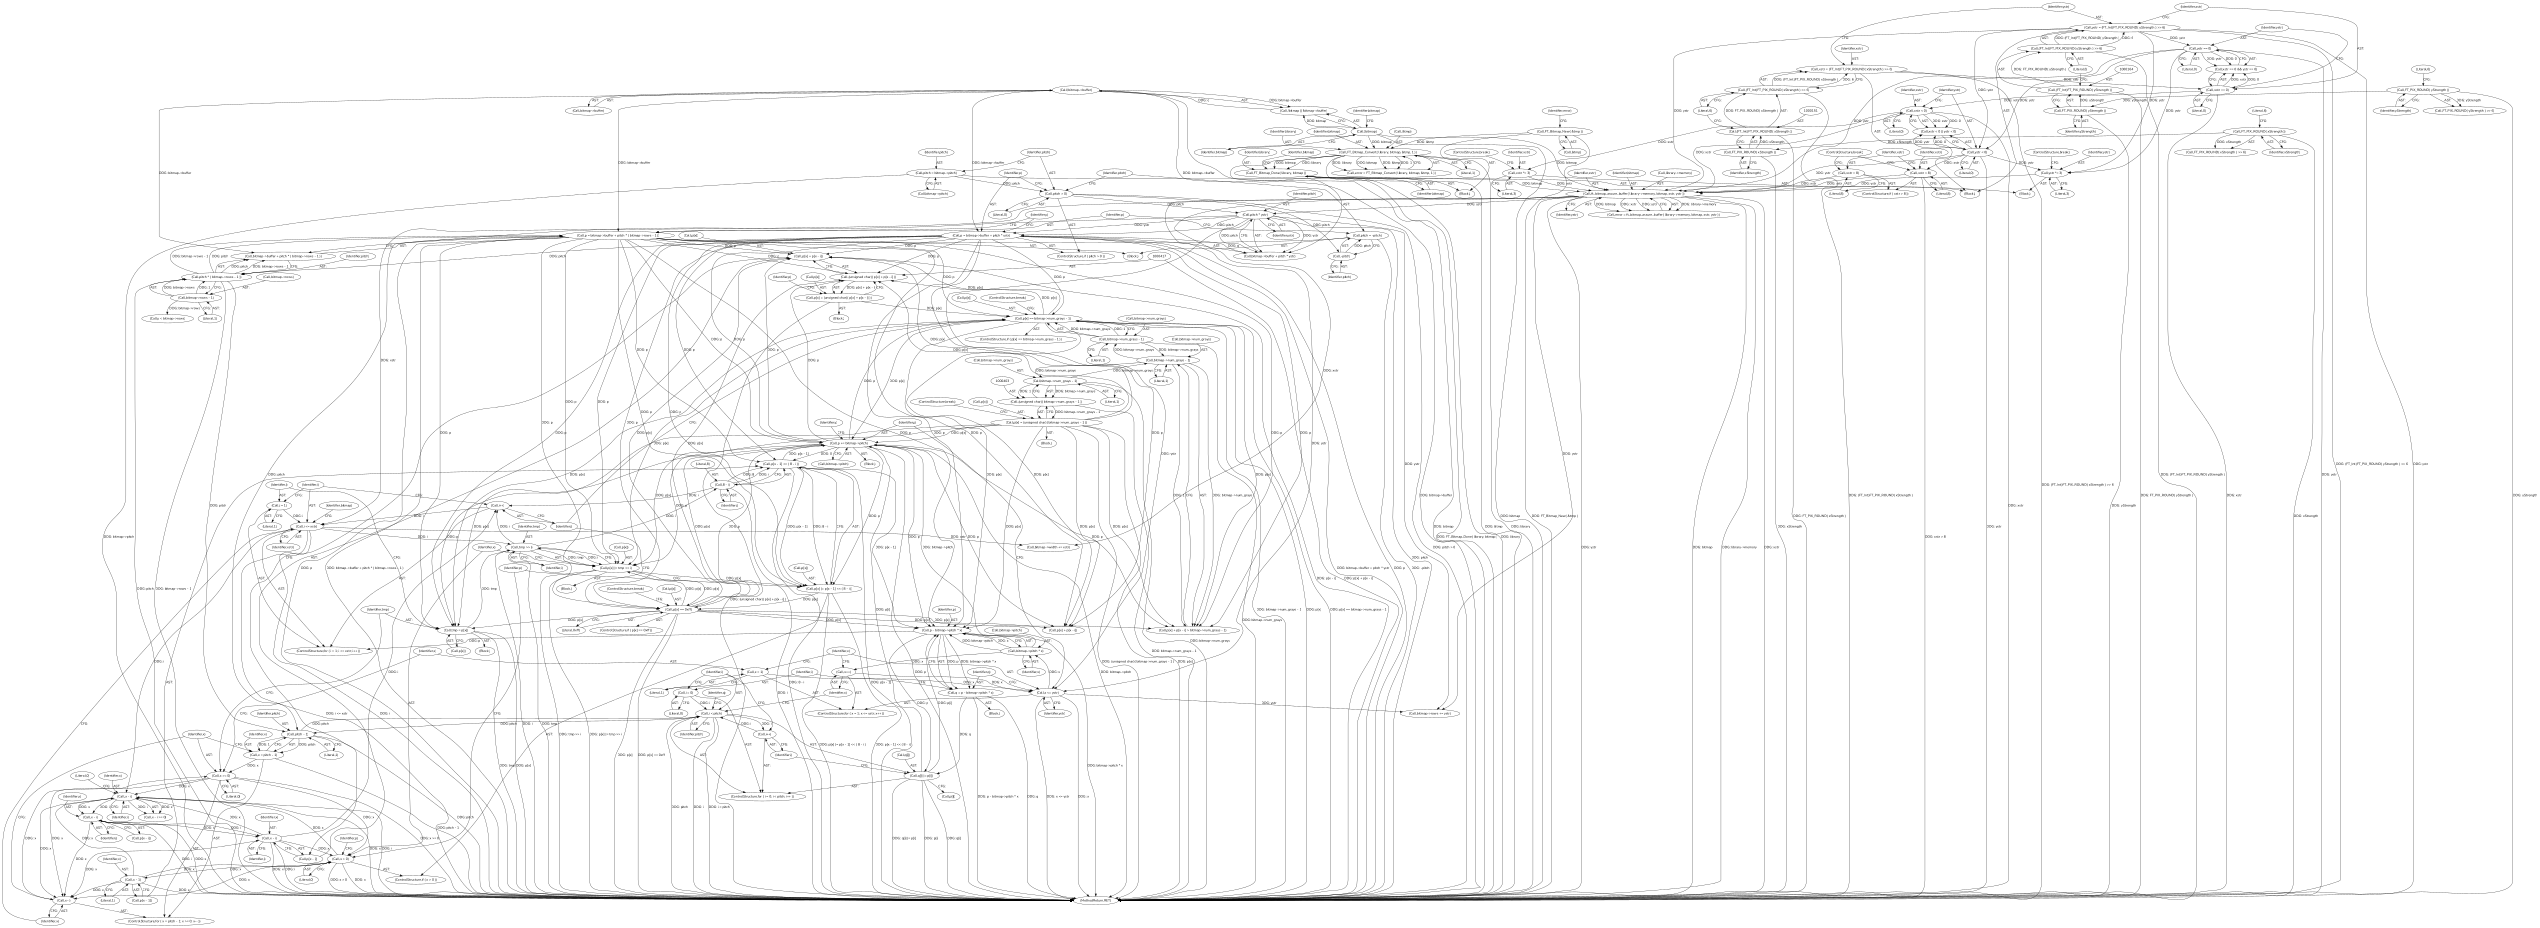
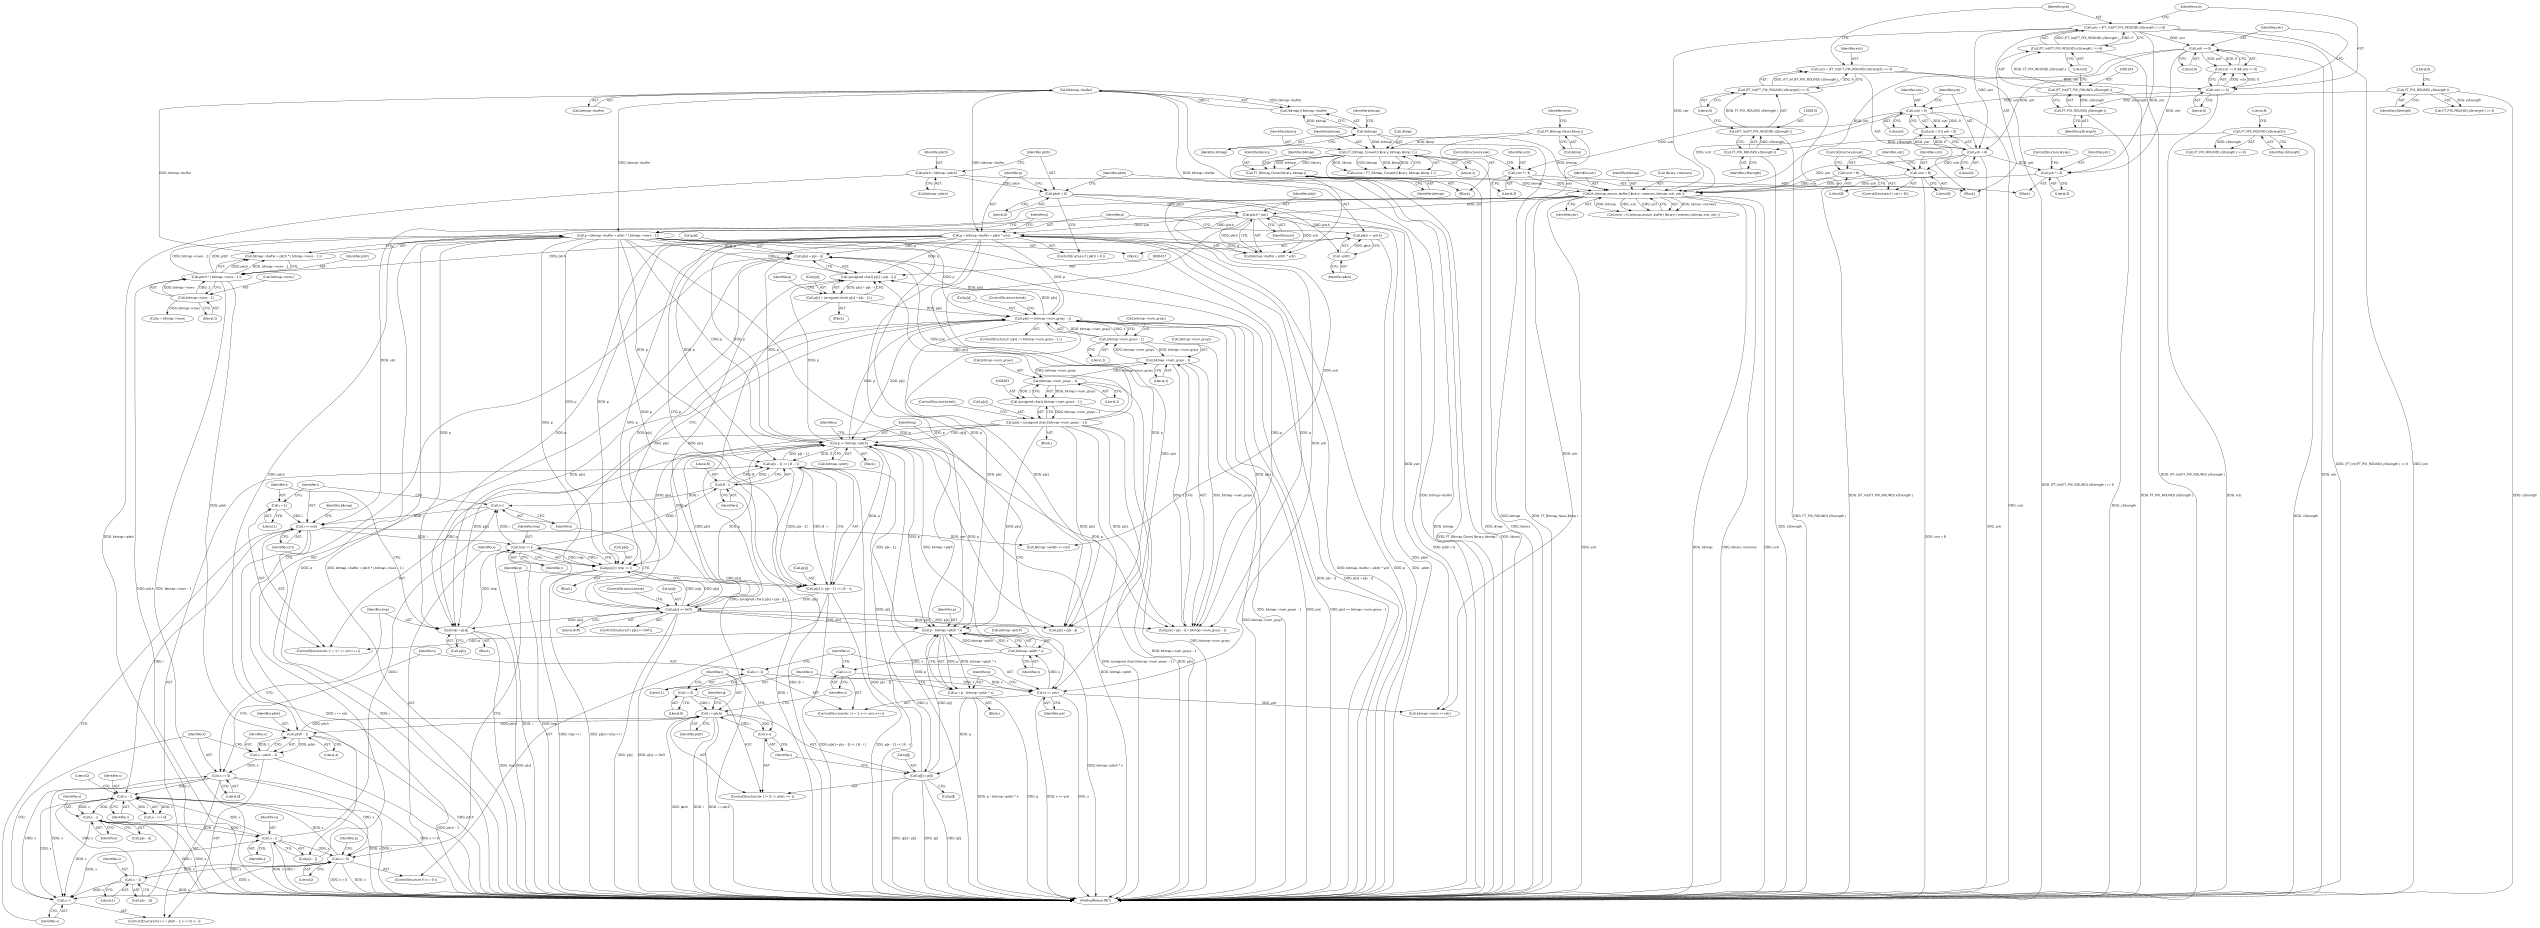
edge "(Call,ystr = (FT_Int)FT_PIX_ROUND( yStrength ) >> 6)" -> "(Call,(FT_Int)FT_PIX_ROUND( yStrength ) >> 6)": added, label "CFG:"
edge "(Call,pitch > 0)" -> "(ControlStructure,if ( pitch > 0 ))": label "AST: " -> "CFG: "
edge "(Call,p = bitmap->buffer + pitch * ystr)" -> "(Call,p[x] |= p[x - 1] << ( 8 - i ))": label "DDG: p" -> "CFG: p"
